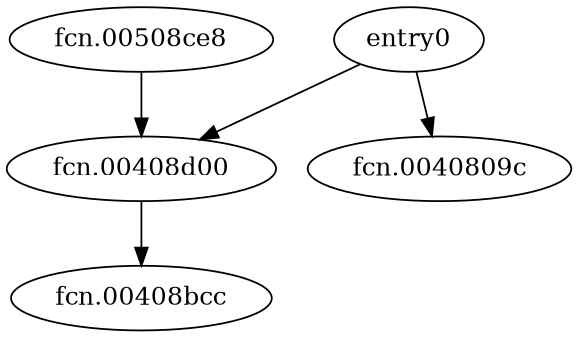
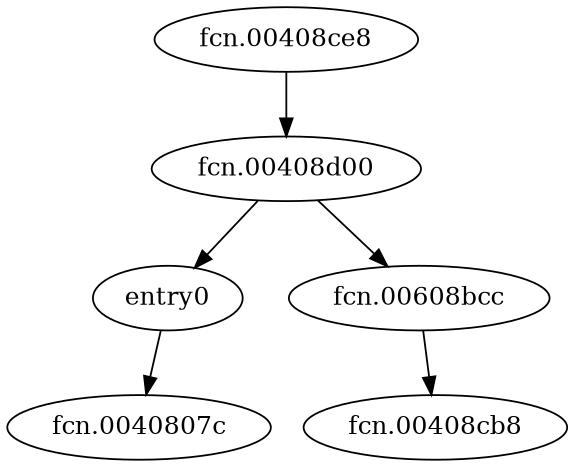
node "fcn.00508ce8": label "fcn.00508ce8" -> "fcn.00408ce8"
edge "entry0" -> "fcn.00408d00": reversed
node "fcn.0040809c": label "fcn.0040809c" -> "fcn.0040807c"
node "fcn.00408bcc": label "fcn.00408bcc" -> "fcn.00608bcc"
node "fcn.00408cb8": added
